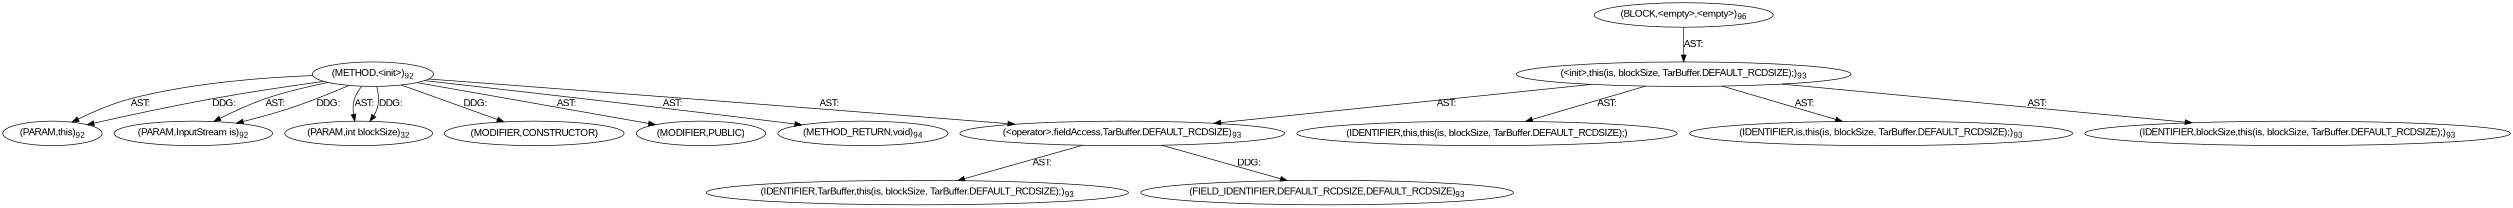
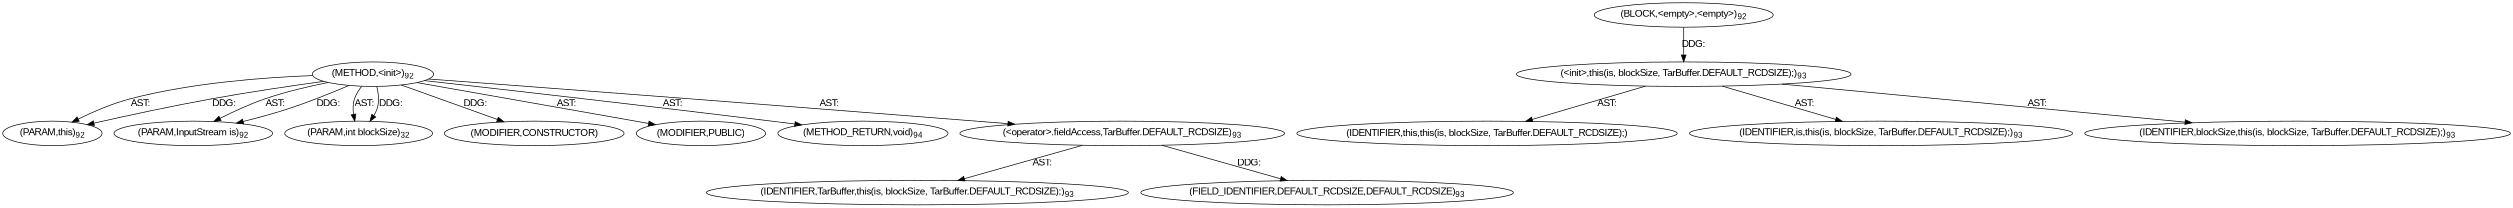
node "(BLOCK,<empty>,<empty>)": text "96" -> "92"
edge "(BLOCK,<empty>,<empty>)" -> "(<init>,this(is, blockSize, TarBuffer.DEFAULT_RCDSIZE);)": label "AST: " -> "DDG: "
edge "(<init>,this(is, blockSize, TarBuffer.DEFAULT_RCDSIZE);)" -> "(<operator>.fieldAccess,TarBuffer.DEFAULT_RCDSIZE)": removed, label "AST:"
